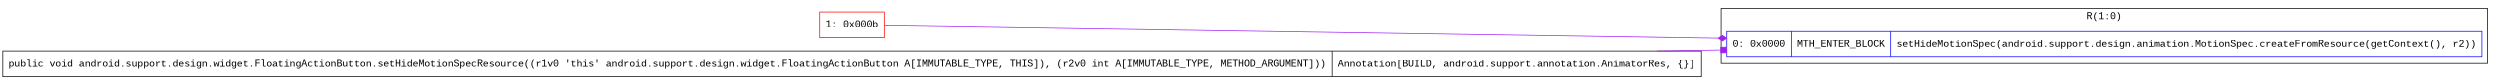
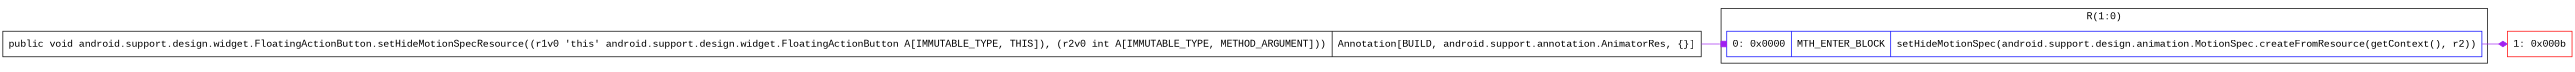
edge "1: 0x000b" -> "0: 0x0000": reversed
